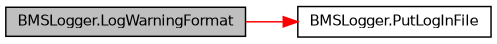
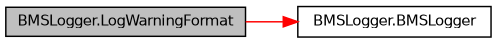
node "BMSLogger.PutLogInFile": label "BMSLogger.PutLogInFile" -> "BMSLogger.BMSLogger"
